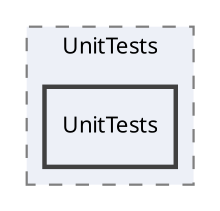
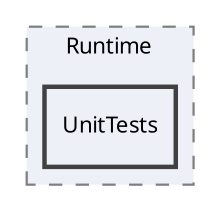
cluster "UnitTests": label "UnitTests" -> "Runtime"
